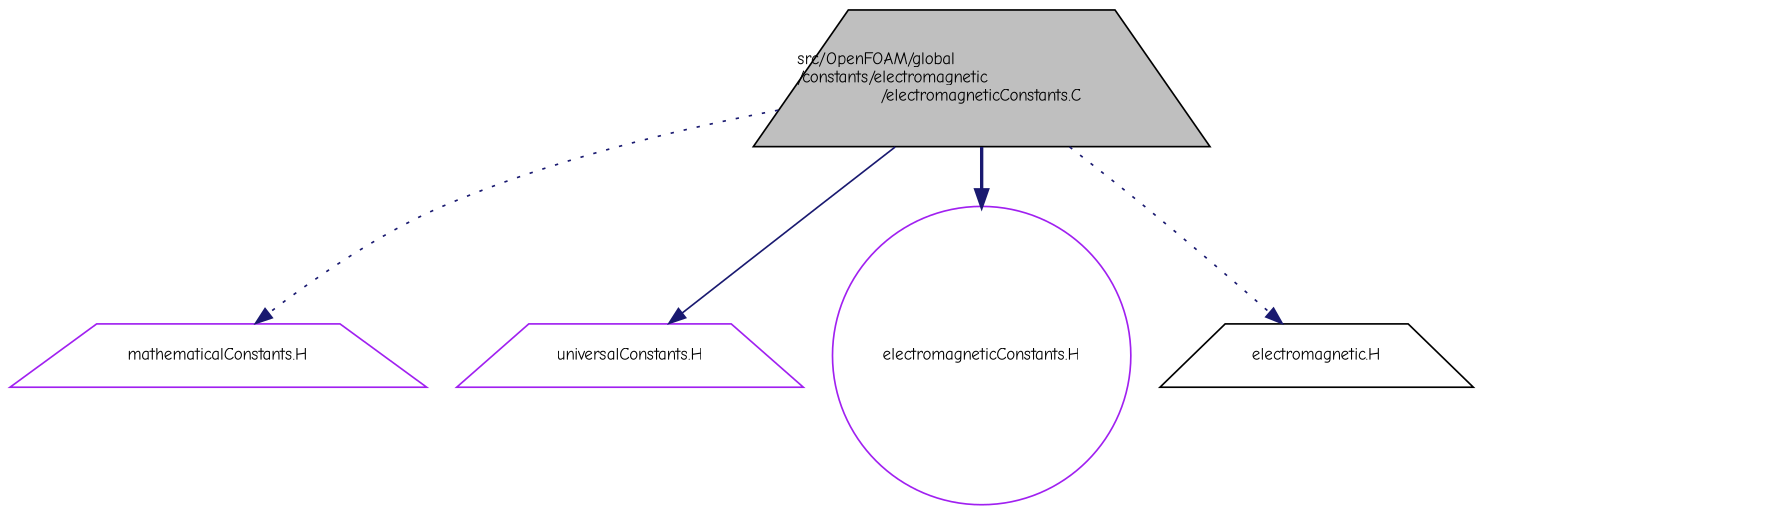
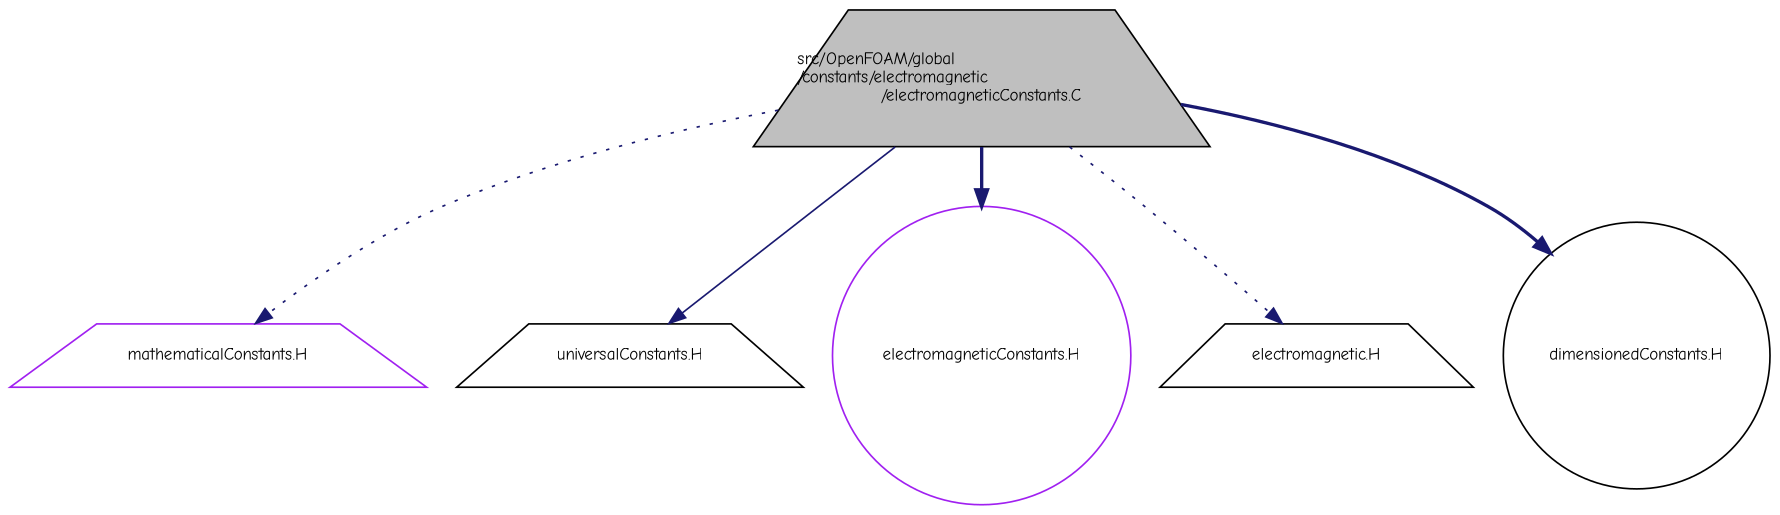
node "universalConstants.H": color purple -> black
node "dimensionedConstants.H": added
